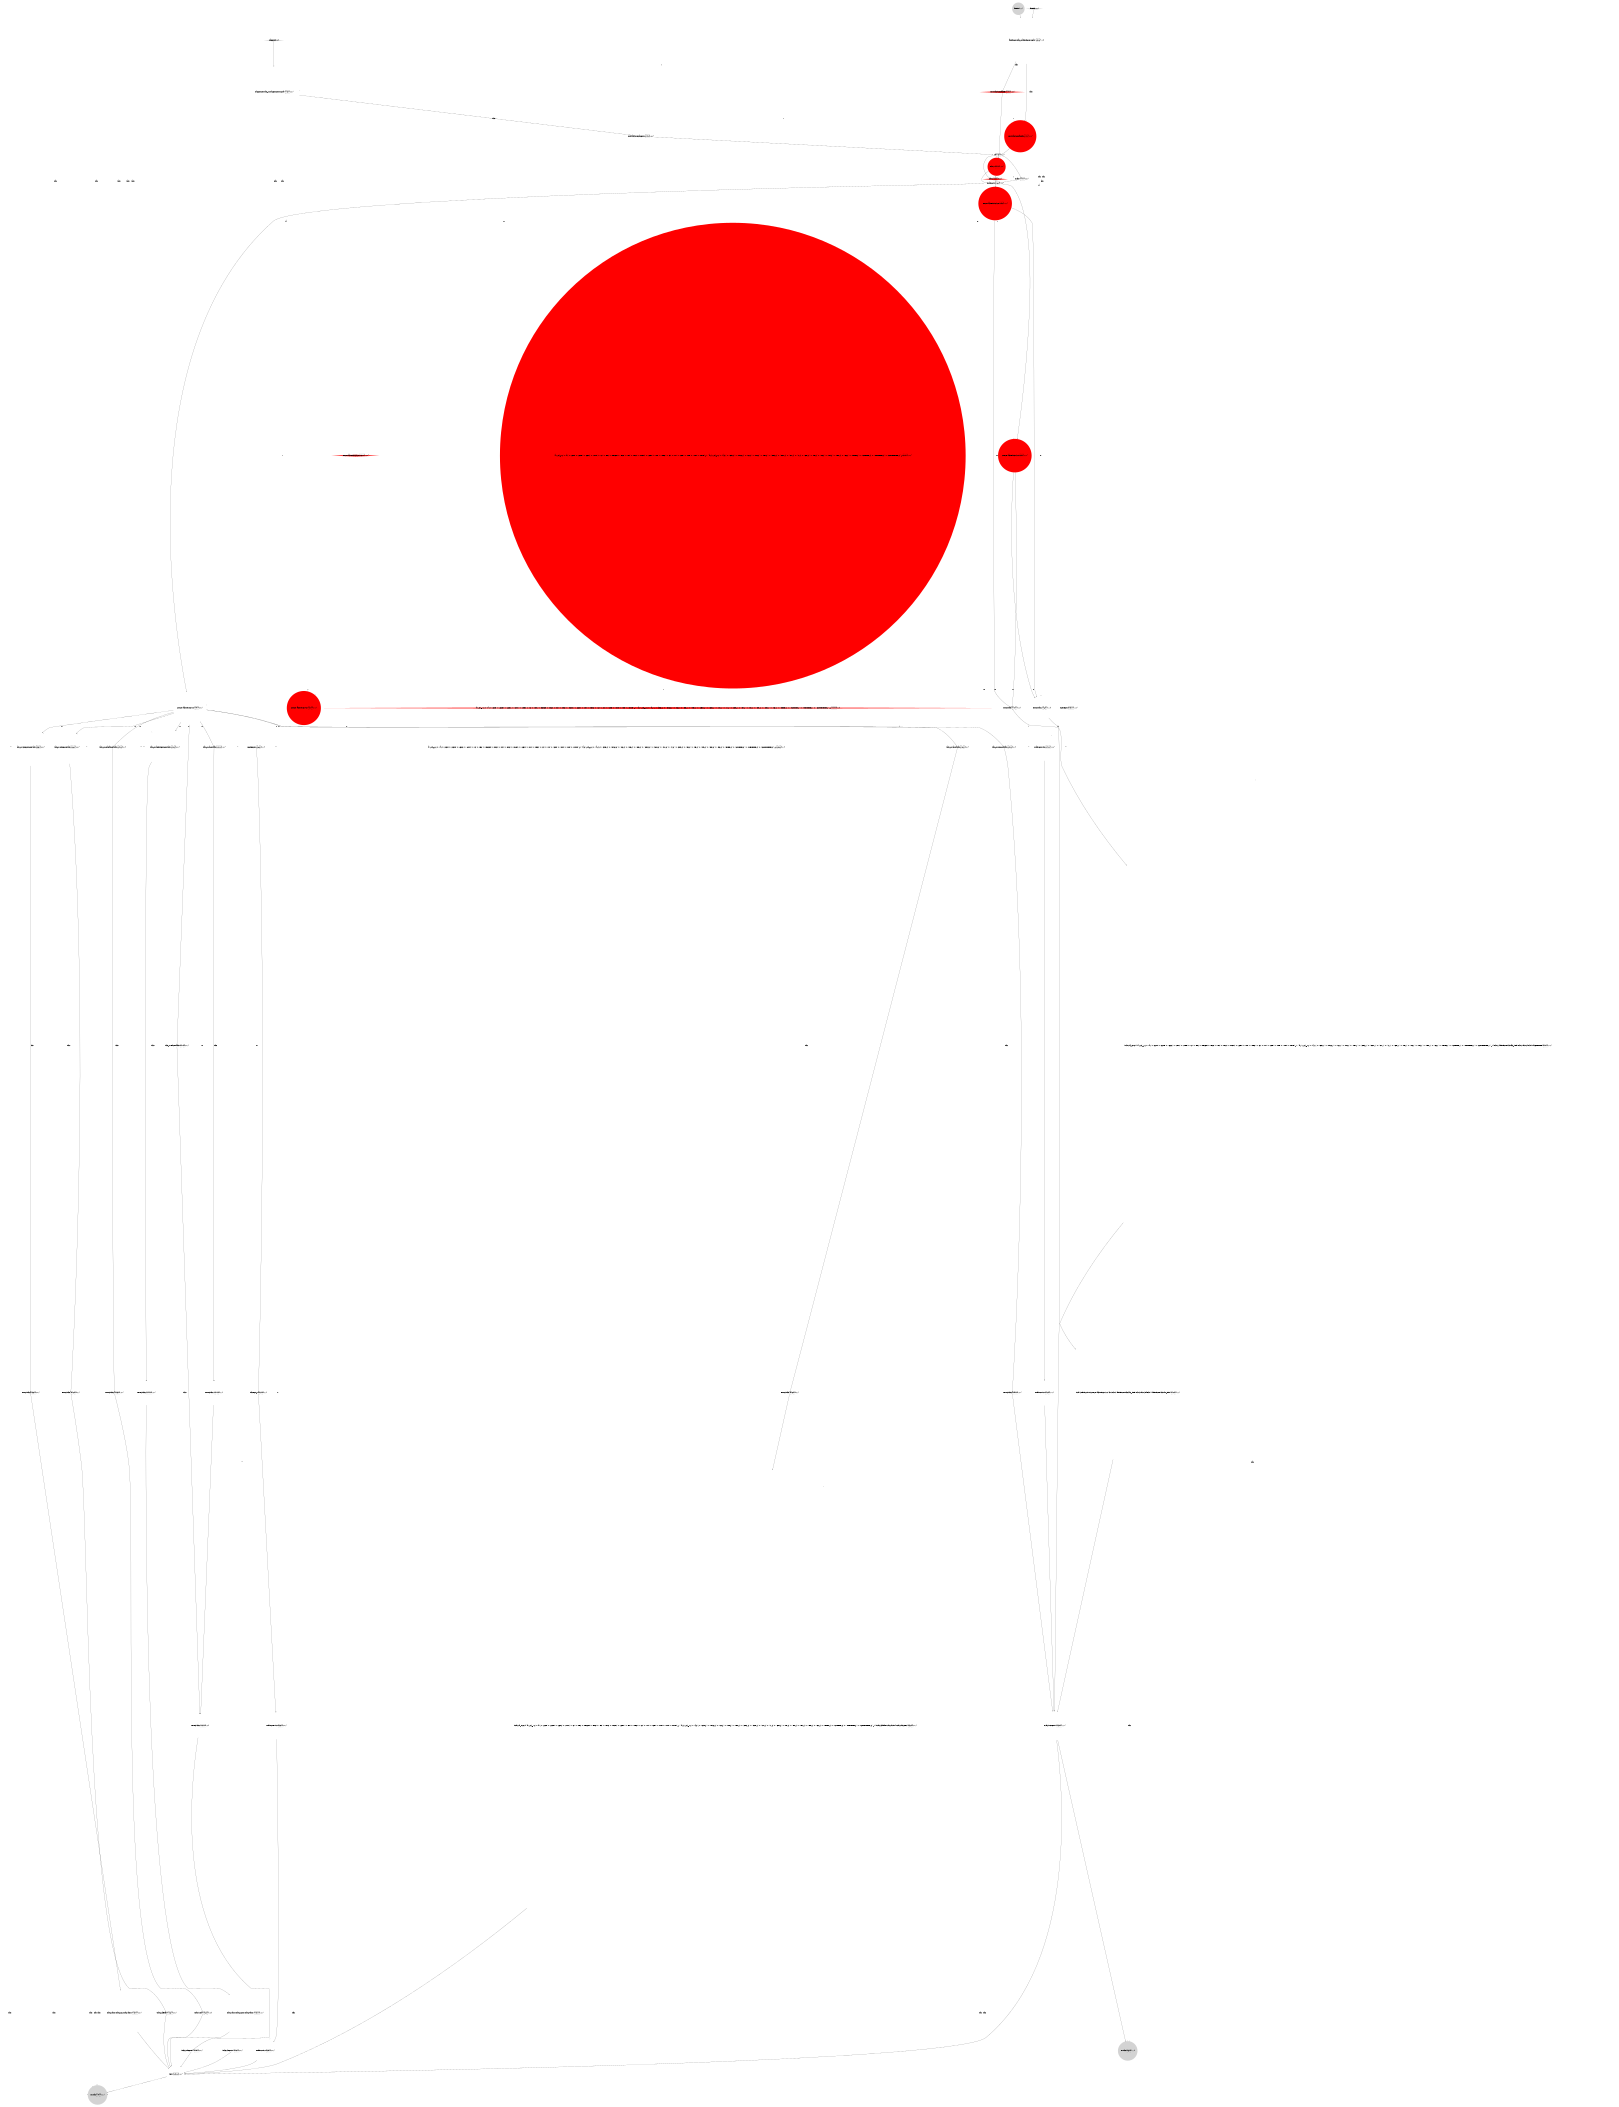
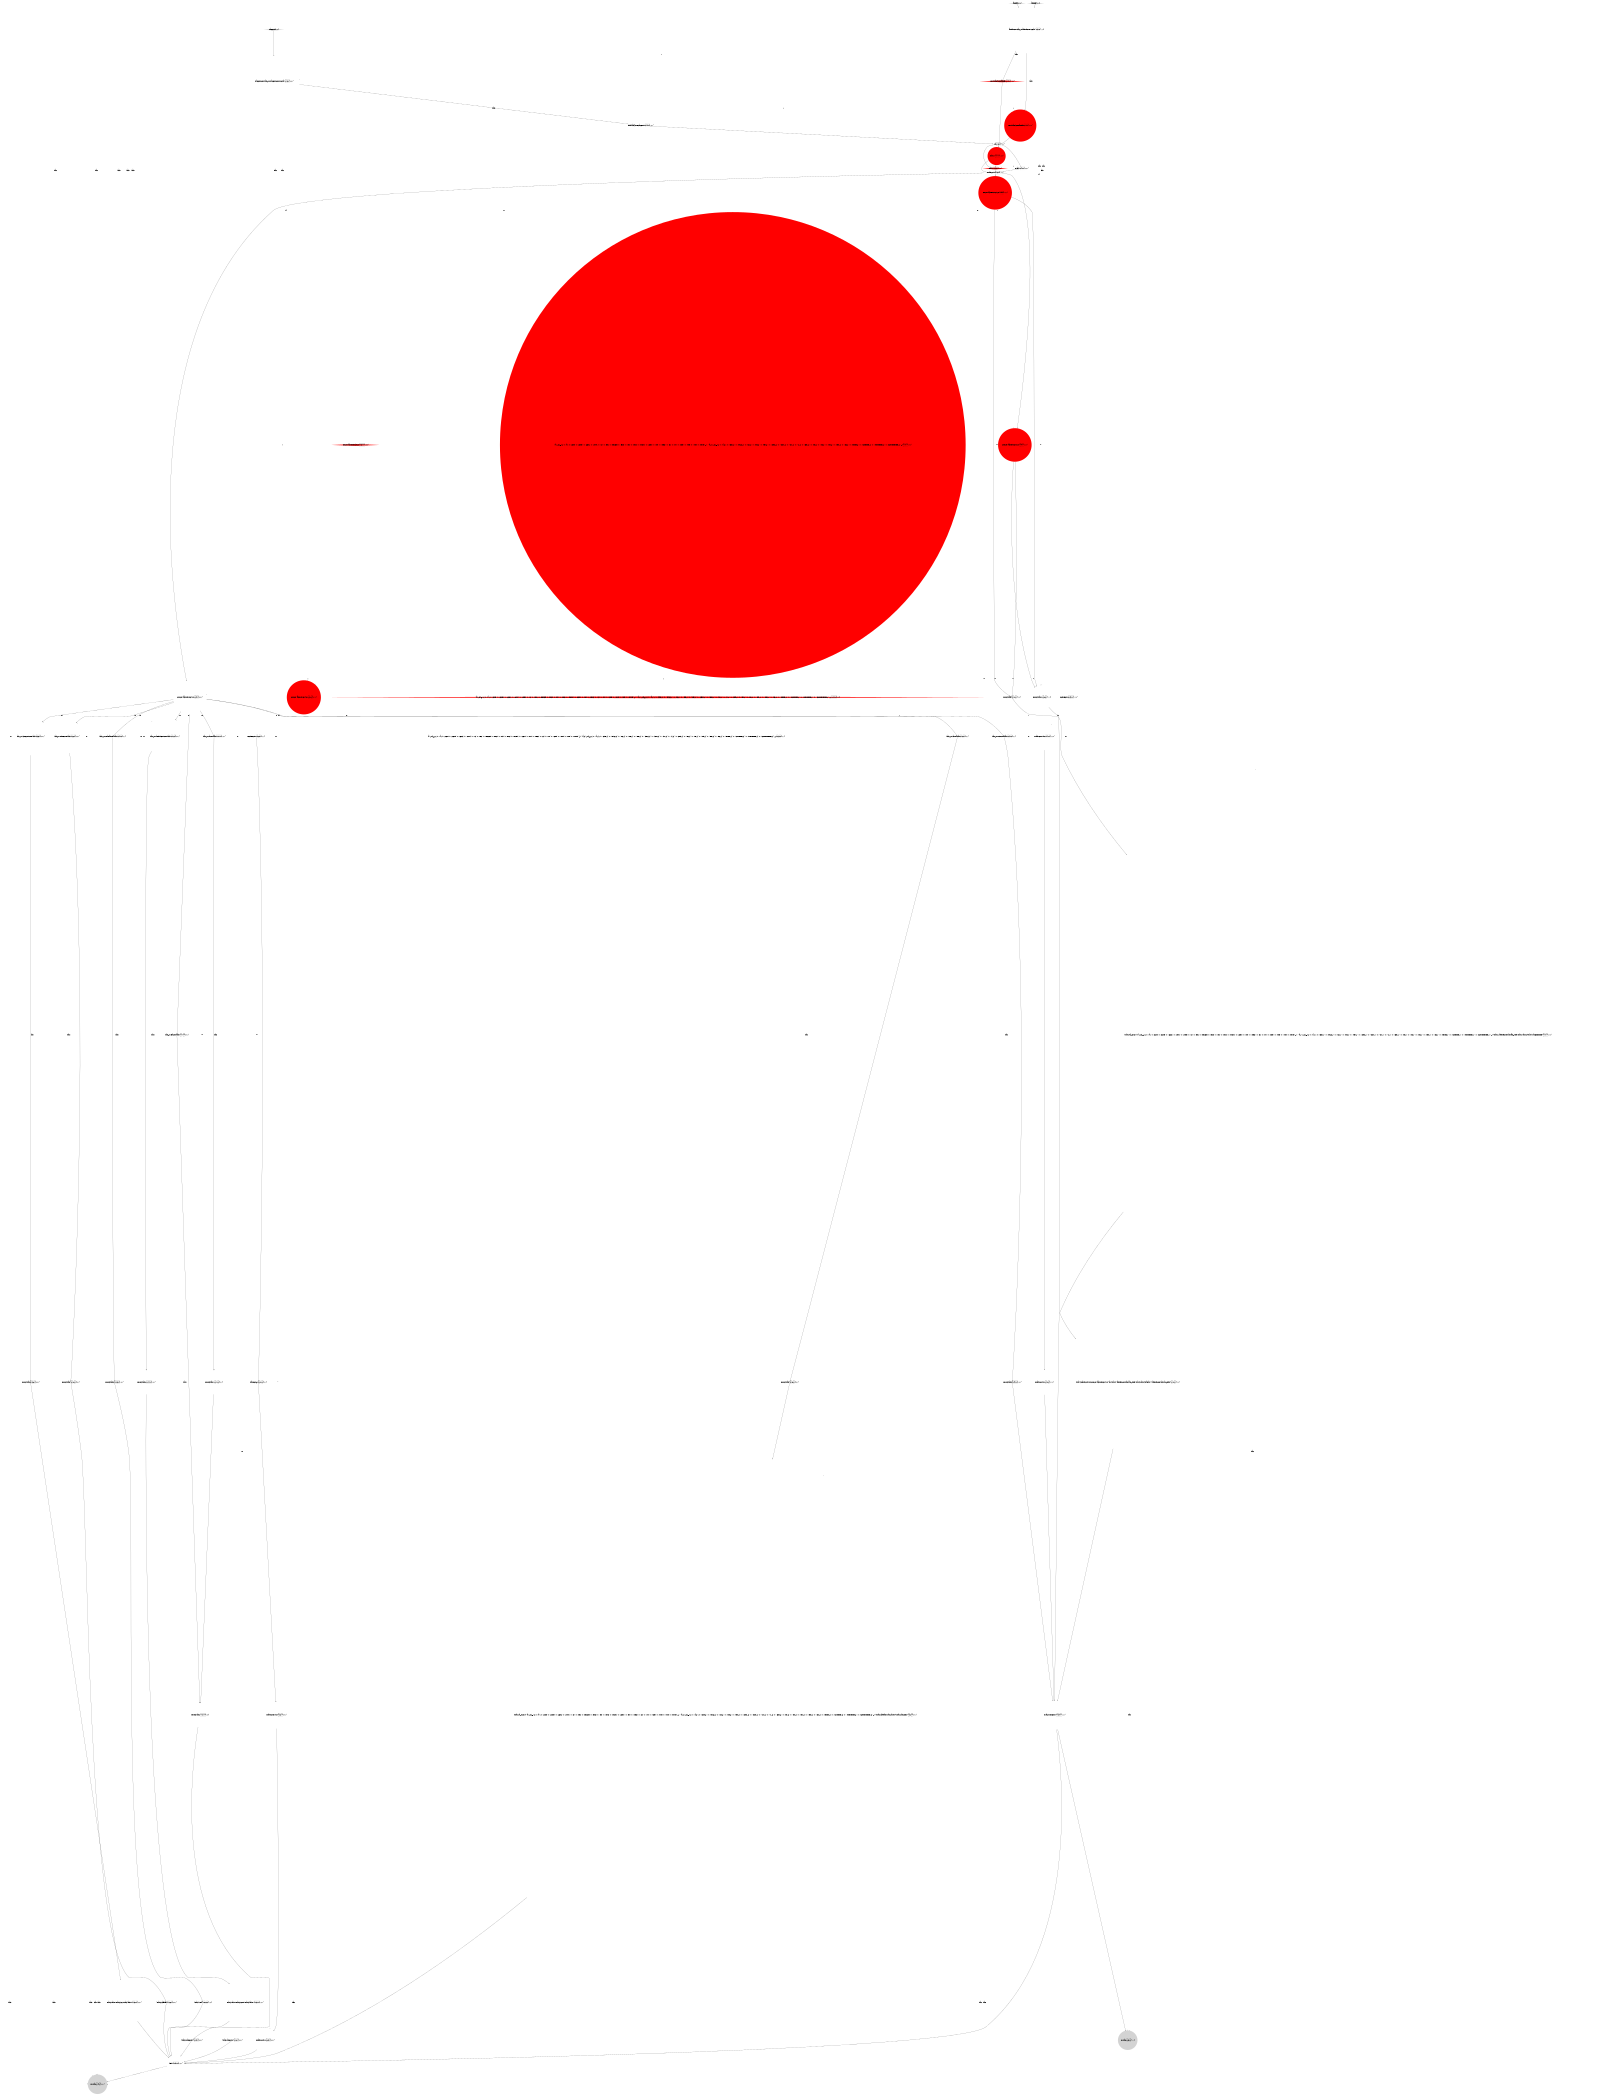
node "tableIdentifier['0', '1', '0']": shape circle -> diamond
